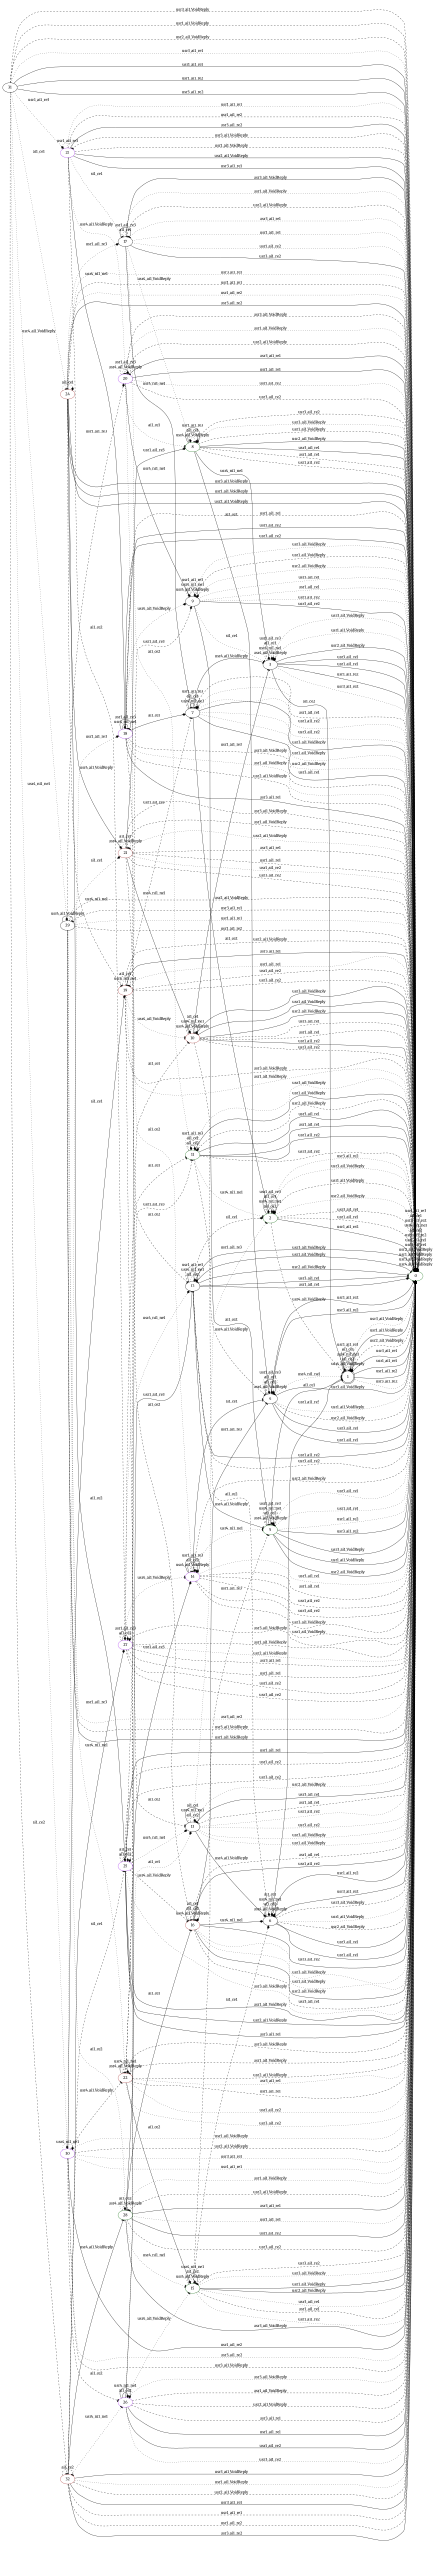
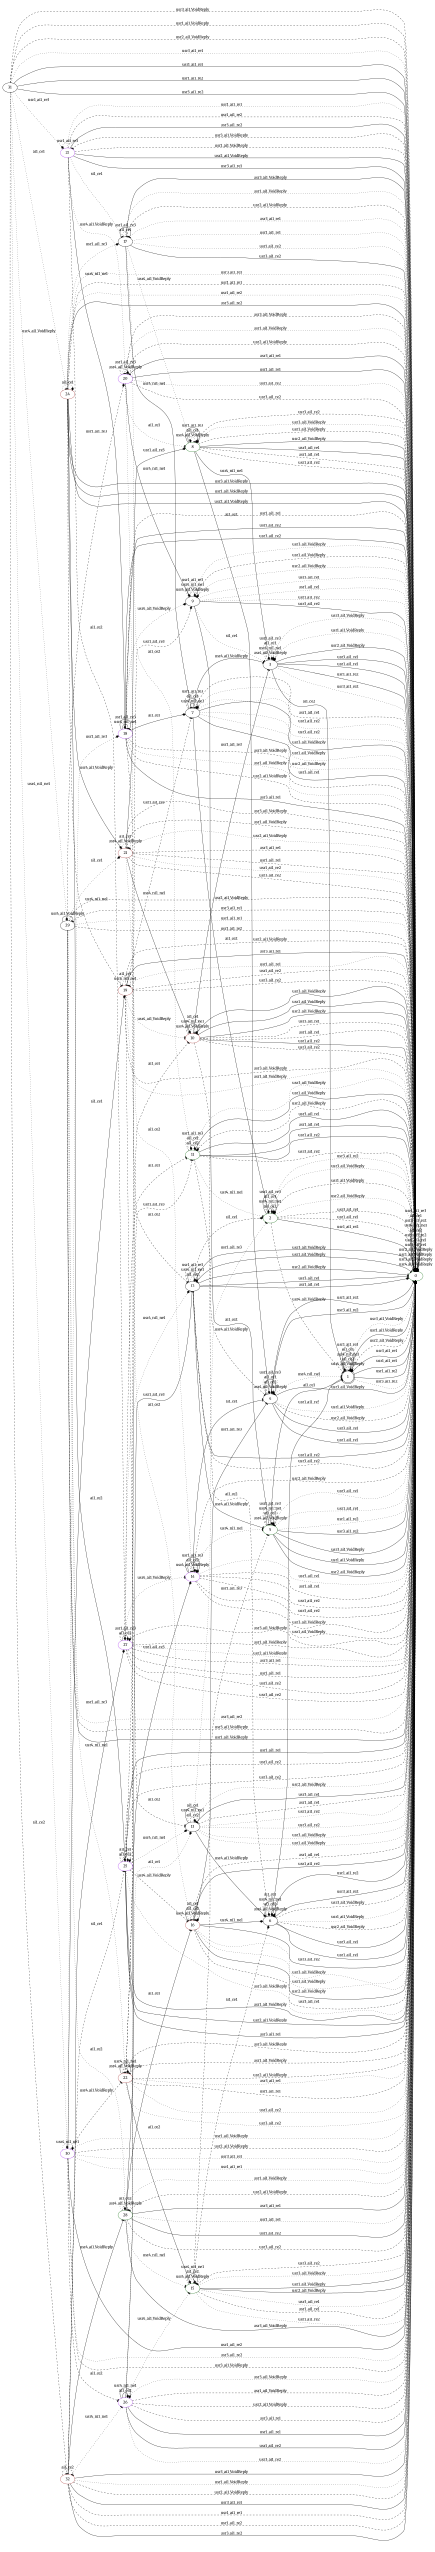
edge "21" -> "16": style dashed -> dotted
